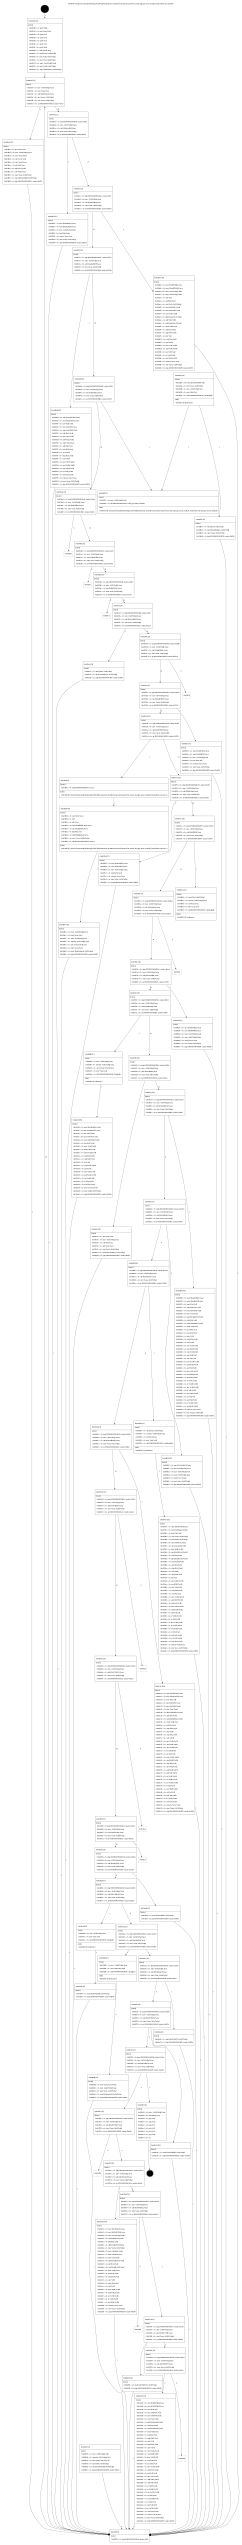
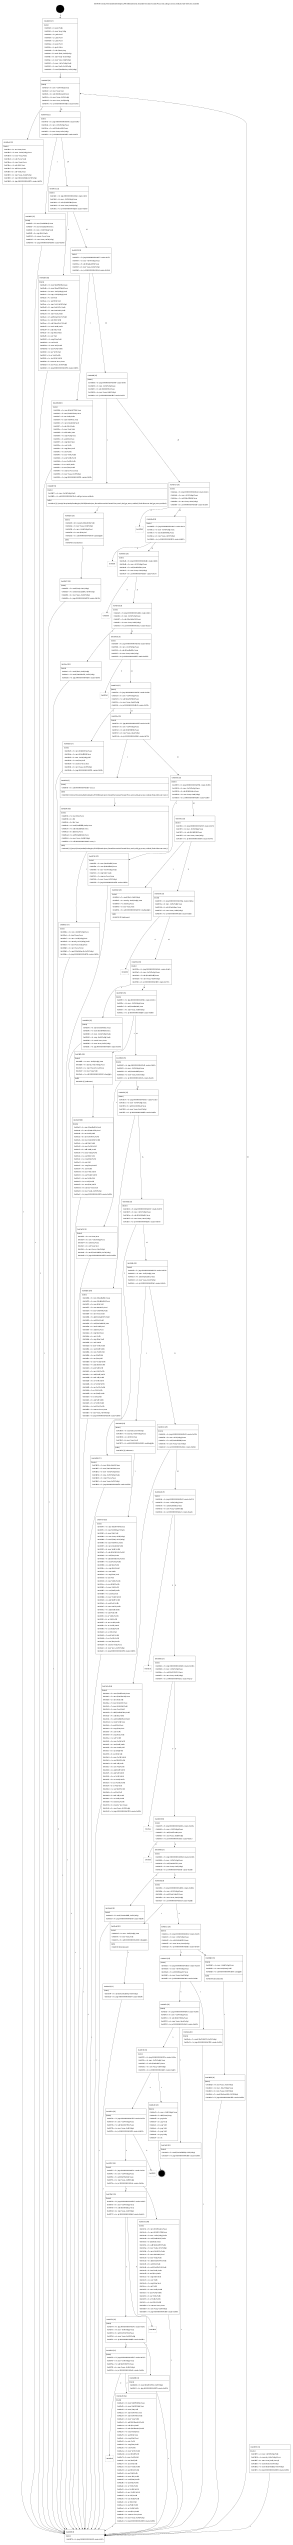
edge "0x401d20 [23]" -> "0x401d17 [9]": reversed
